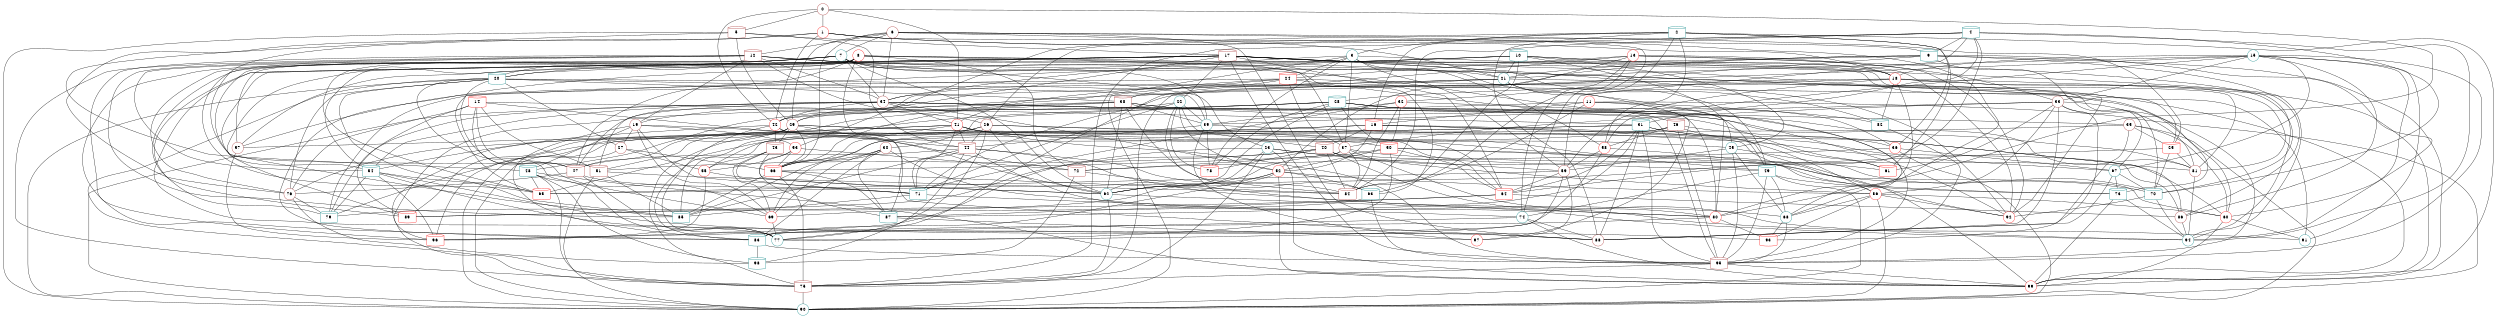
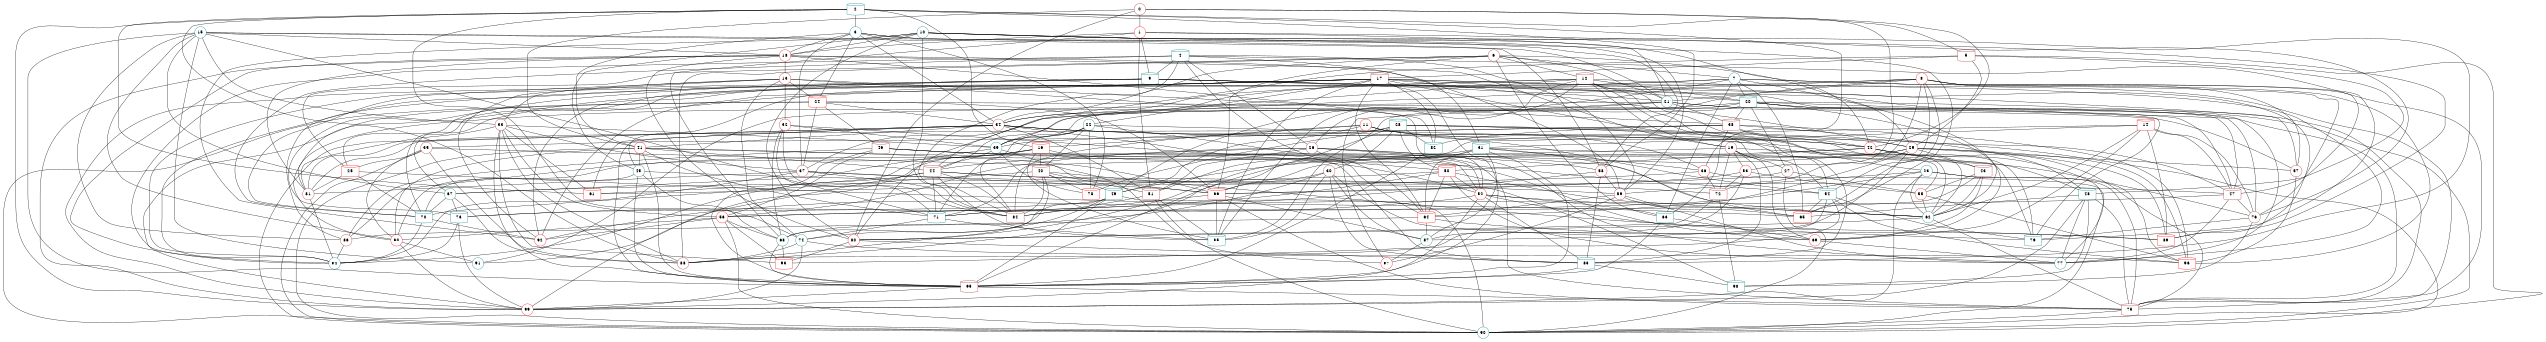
node "10": shape cylinder -> circle
edge "18" -- "28": now "18" -- "13"
edge "38" -- "92": now "38" -- "82"
node "87": shape cylinder -> circle
